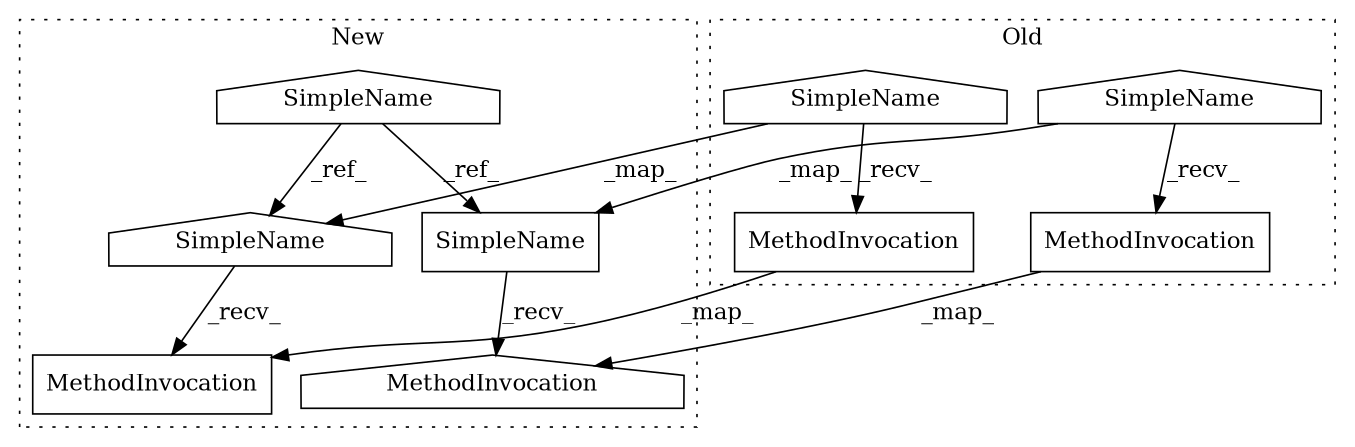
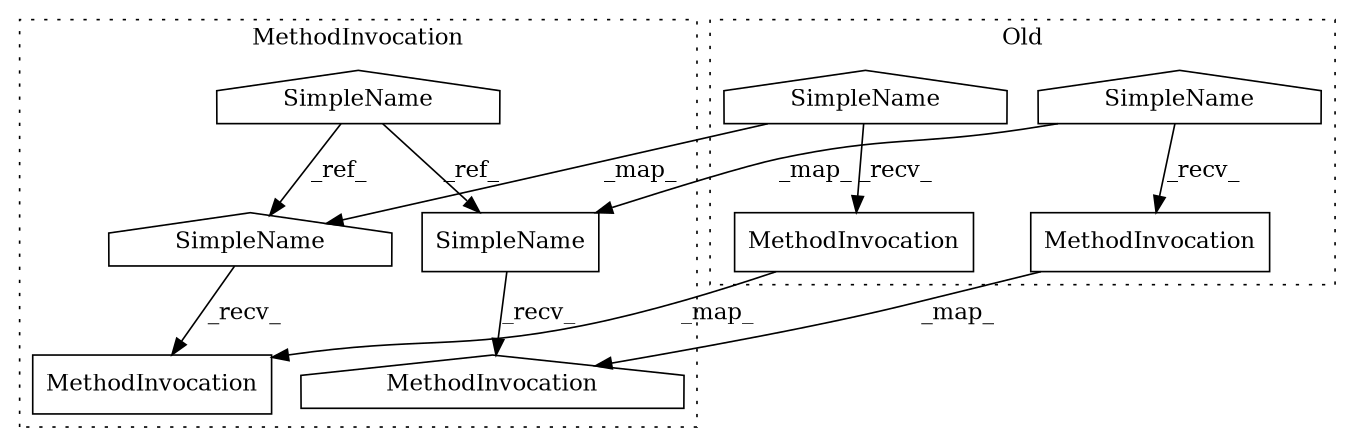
cluster "New": label "New" -> "MethodInvocation"
